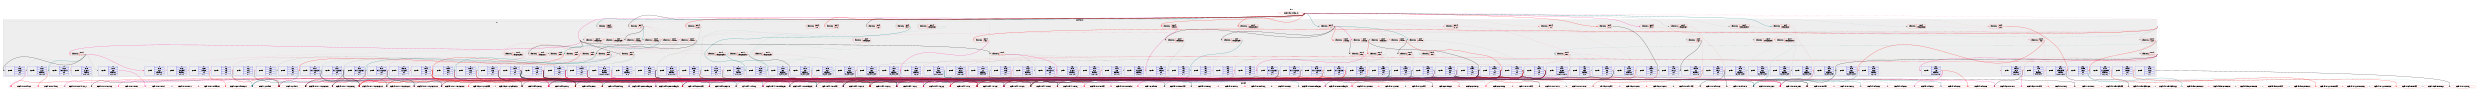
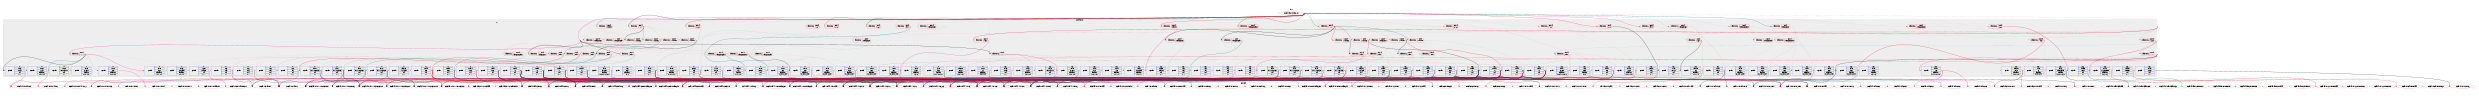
node "portage://wayland/libelf-3-r1": label "portage://wayland/libelf-3-r1" -> "portage://virtual/libelf-3-r1"
